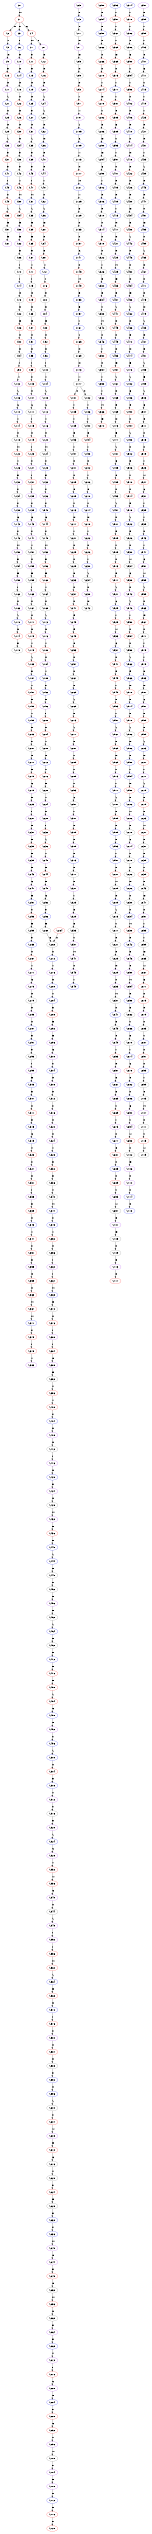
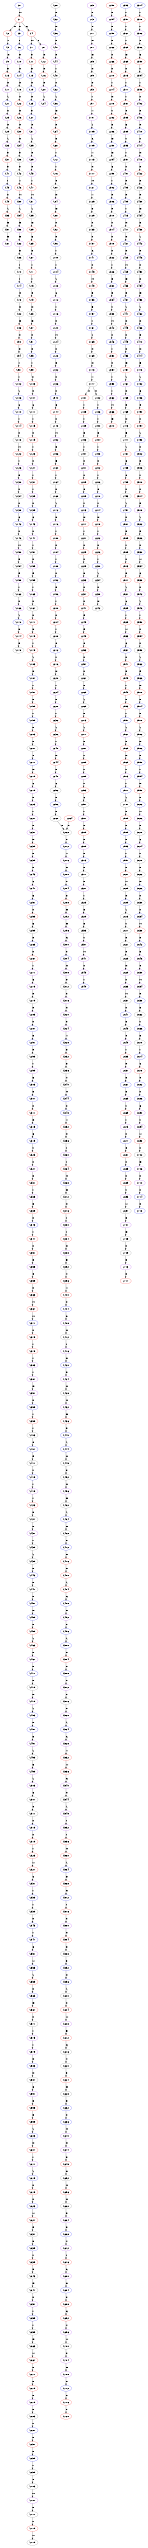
edge "S24" -> "S28": removed, label "S"
node "S387": added
